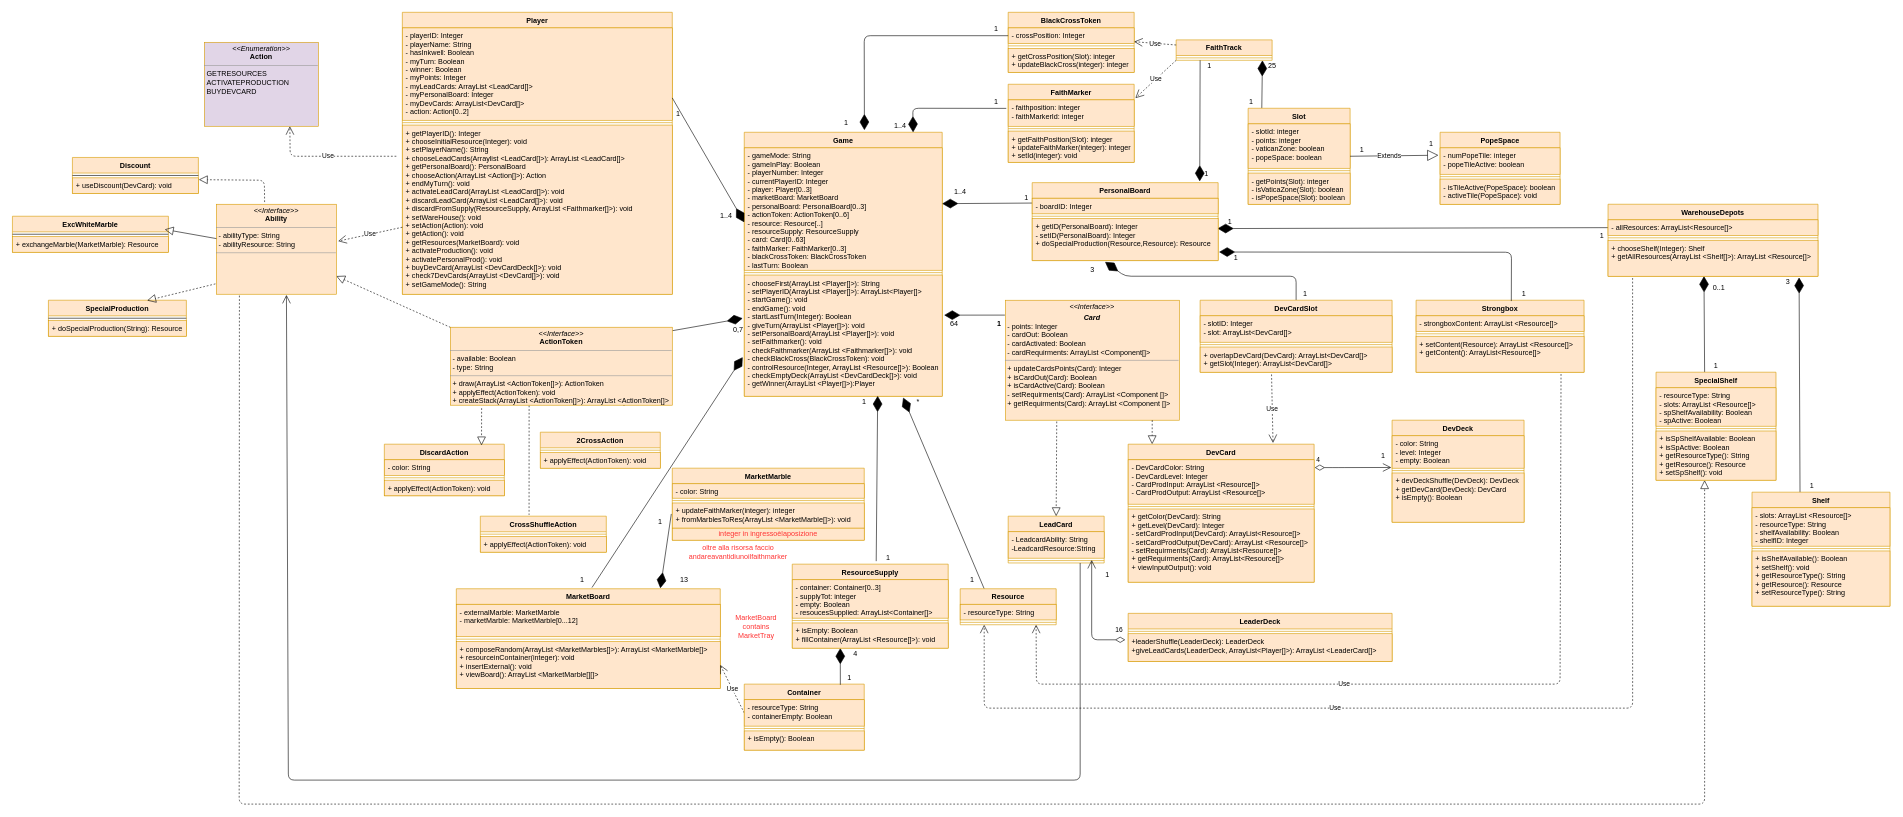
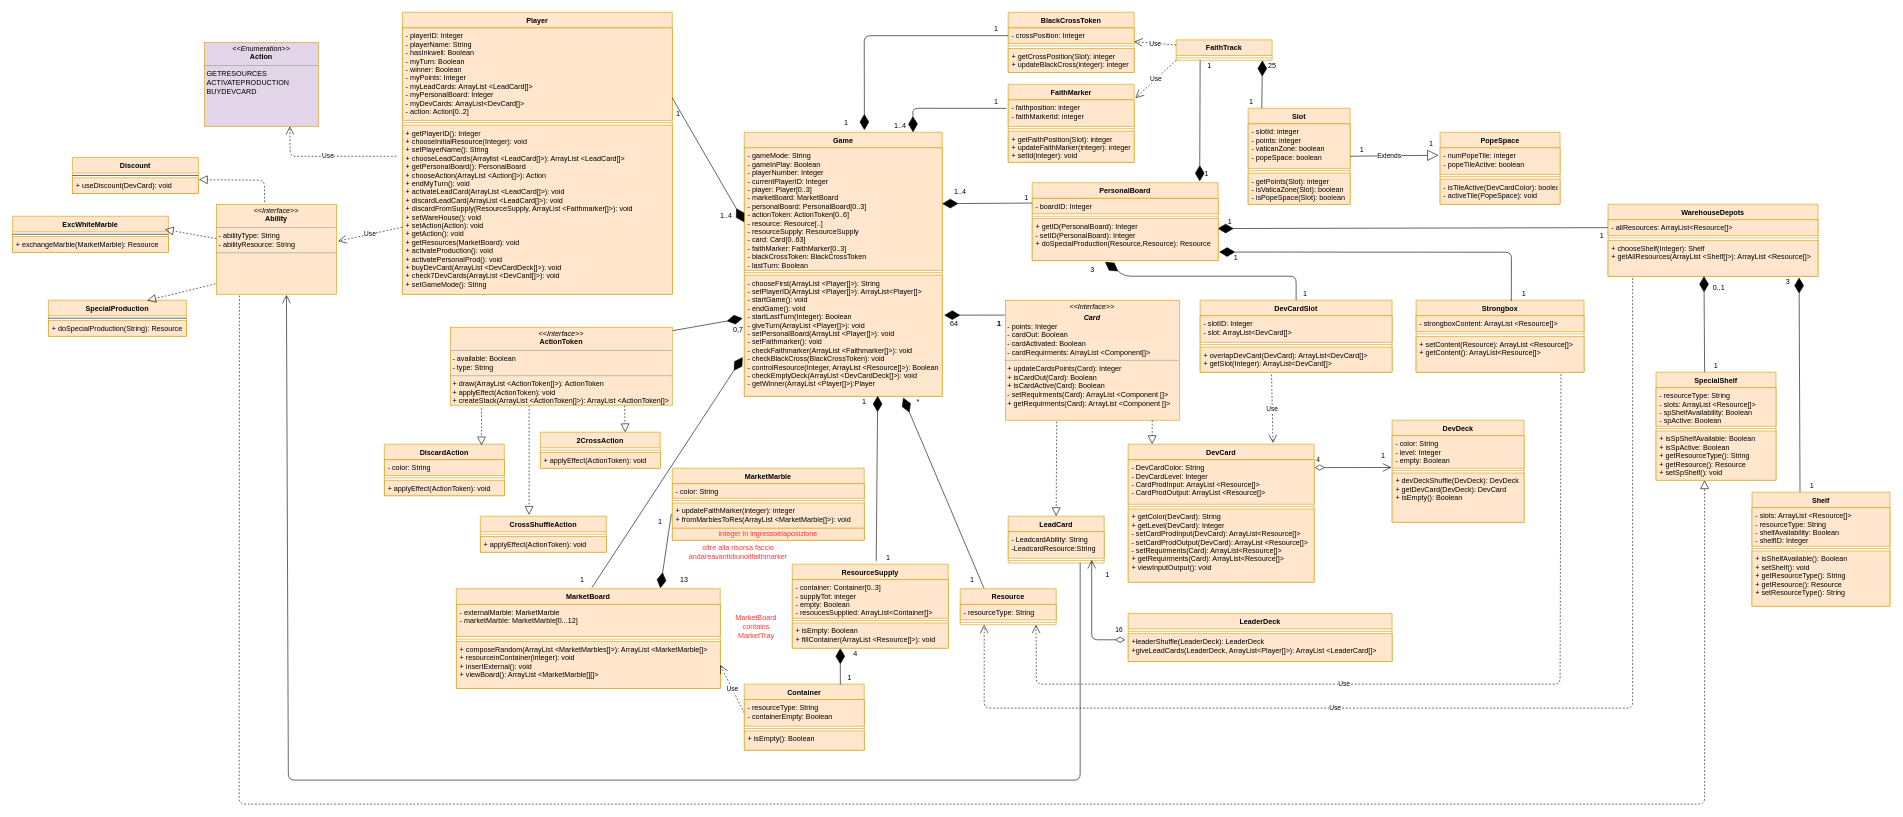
node "- isTileActive(PopeSpace): boolean - activeTile(PopeSpace): void": label "- isTileActive(PopeSpace): boolean - activeTile(PopeSpace): void" -> "- isTileActive(DevCardColor): boolean - activeTile(PopeSpace): void"
edge "<<Interface>> Ability - abilityType: String - abilityResource: String" -> "ExcWhiteMarble": style solid -> dashed
edge "<<Interface>> ActionToken - available: Boolean - type: String + draw(ArrayList <ActionToken[]>): ActionToken + applyEffect(ActionToken): void + createStack(ArrayList <ActionToken[]>): ArrayList <ActionToken[]>" -> "<<Interface>> Ability - abilityType: String - abilityResource: String": now "<<Interface>> ActionToken - available: Boolean - type: String + draw(ArrayList <ActionToken[]>): ActionToken + applyEffect(ActionToken): void + createStack(ArrayList <ActionToken[]>): ArrayList <ActionToken[]>" -> "2CrossAction"
edge "<<Interface>> ActionToken - available: Boolean - type: String + draw(ArrayList <ActionToken[]>): ActionToken + applyEffect(ActionToken): void + createStack(ArrayList <ActionToken[]>): ArrayList <ActionToken[]>" -- "CrossShuffleAction": arrowhead none -> block
